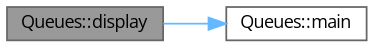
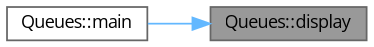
edge "Queues::display" -> "Queues::main": reversed
